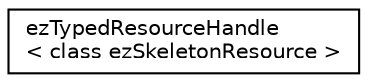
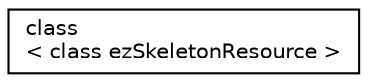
node "ezTypedResourceHandle < class ezSkeletonResource >": label "ezTypedResourceHandle < class ezSkeletonResource >" -> "class < class ezSkeletonResource >"
